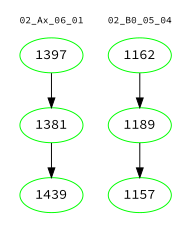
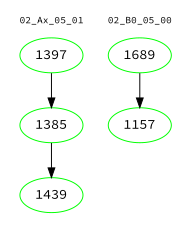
cluster "02_Ax_06_01": label "02_Ax_06_01" -> "02_Ax_05_01"
cluster "02_B0_05_04": label "02_B0_05_04" -> "02_B0_05_00"
node "1162": removed
node "1381": label "1381" -> "1385"
node "1189": label "1189" -> "1689"
